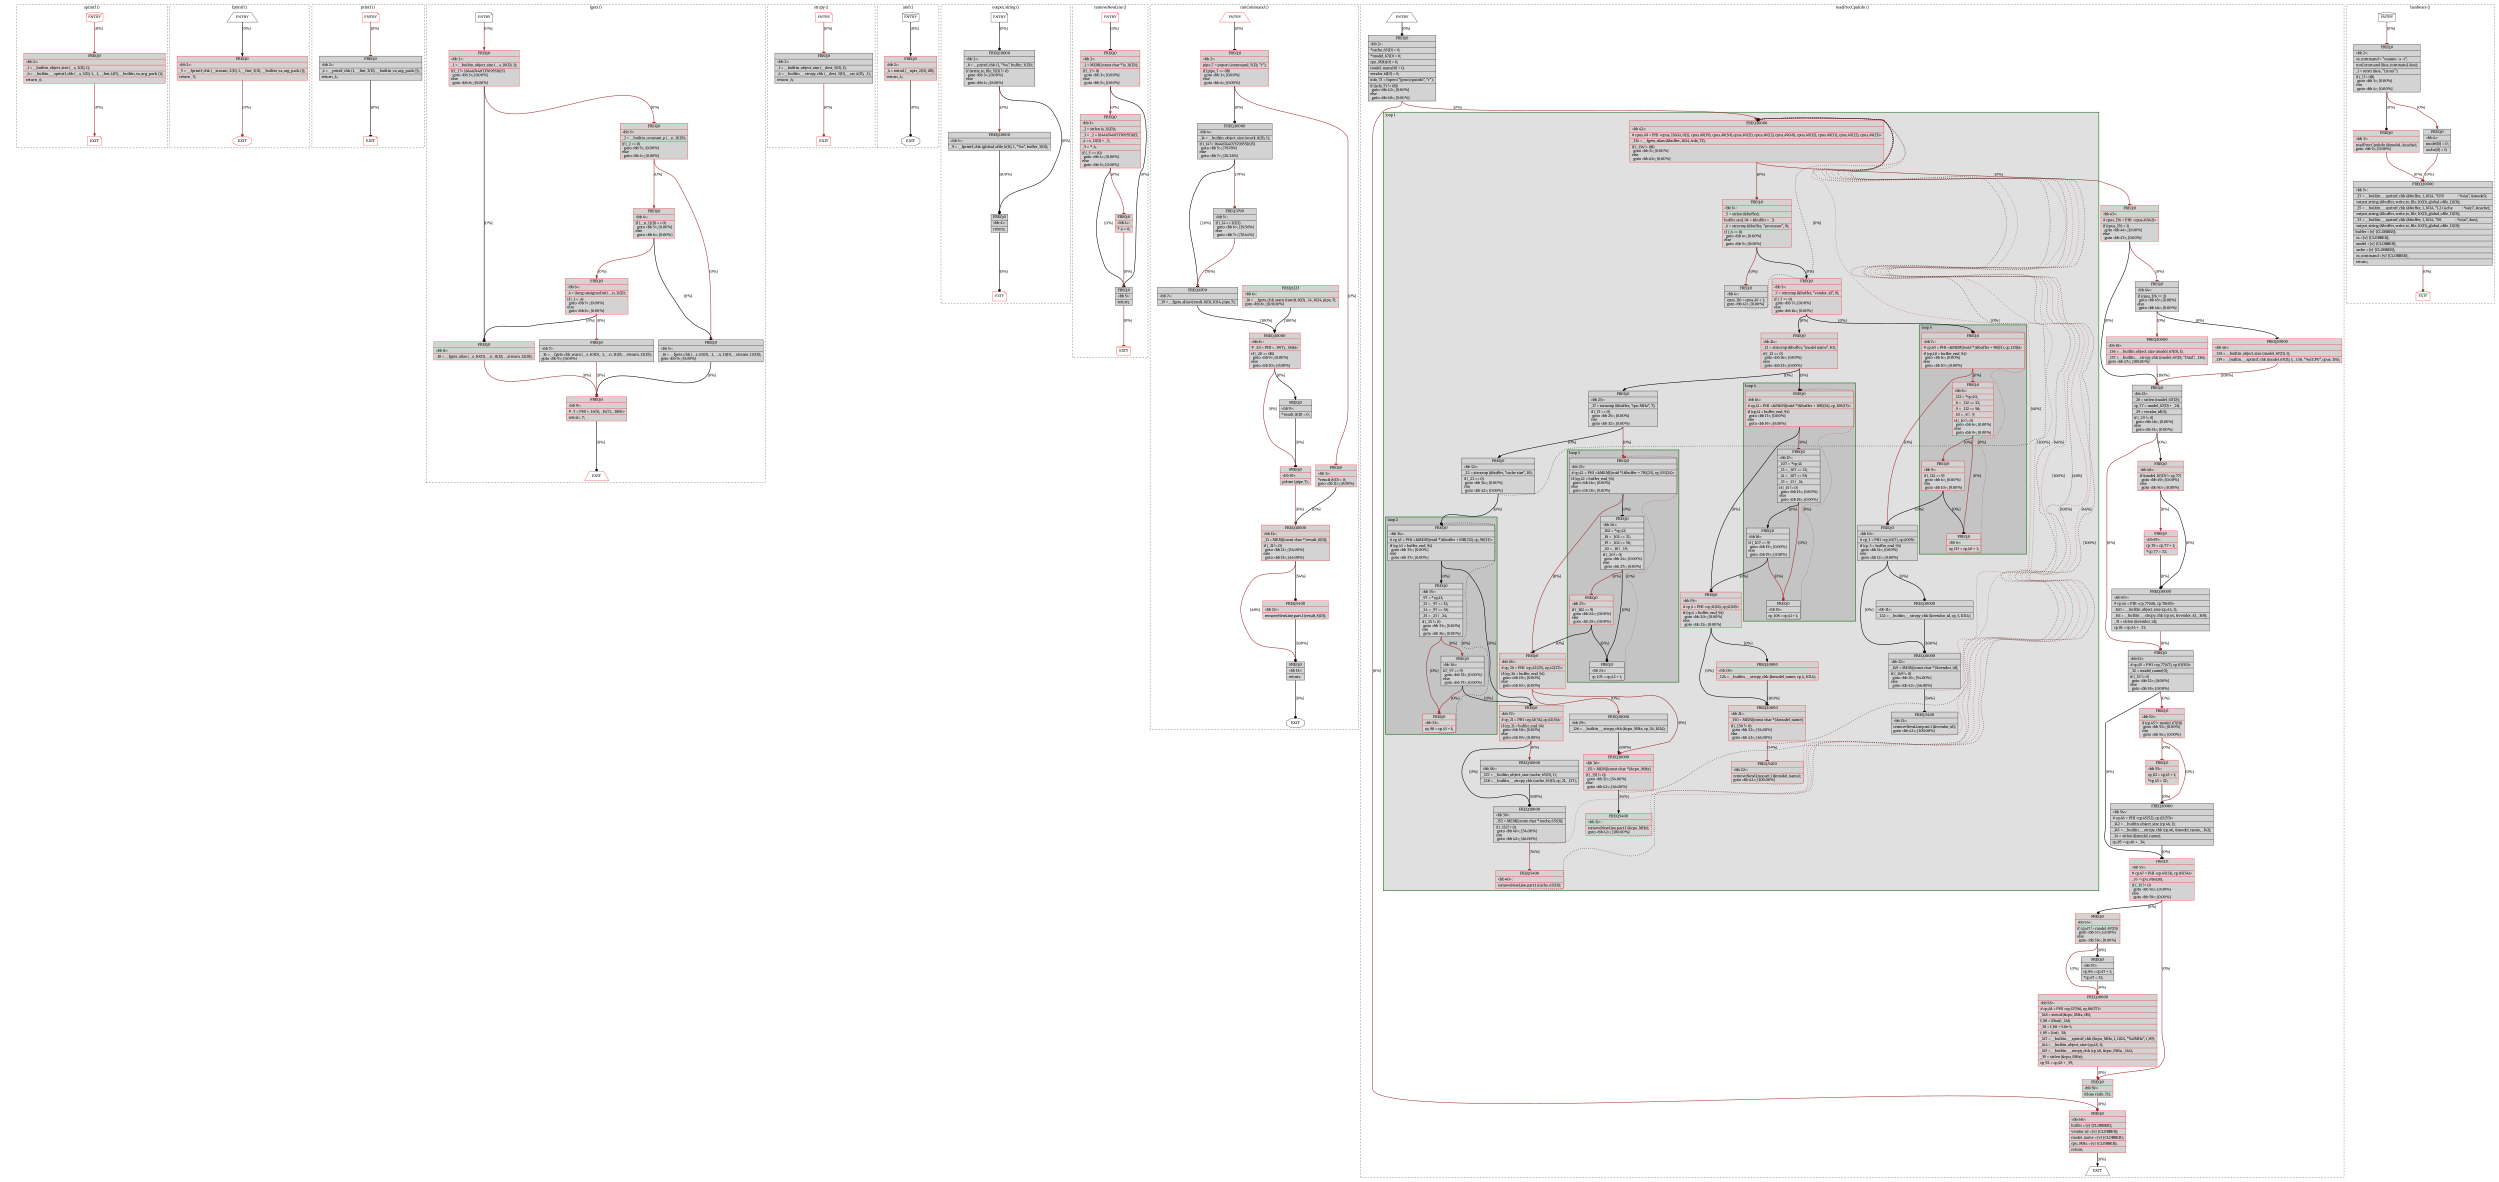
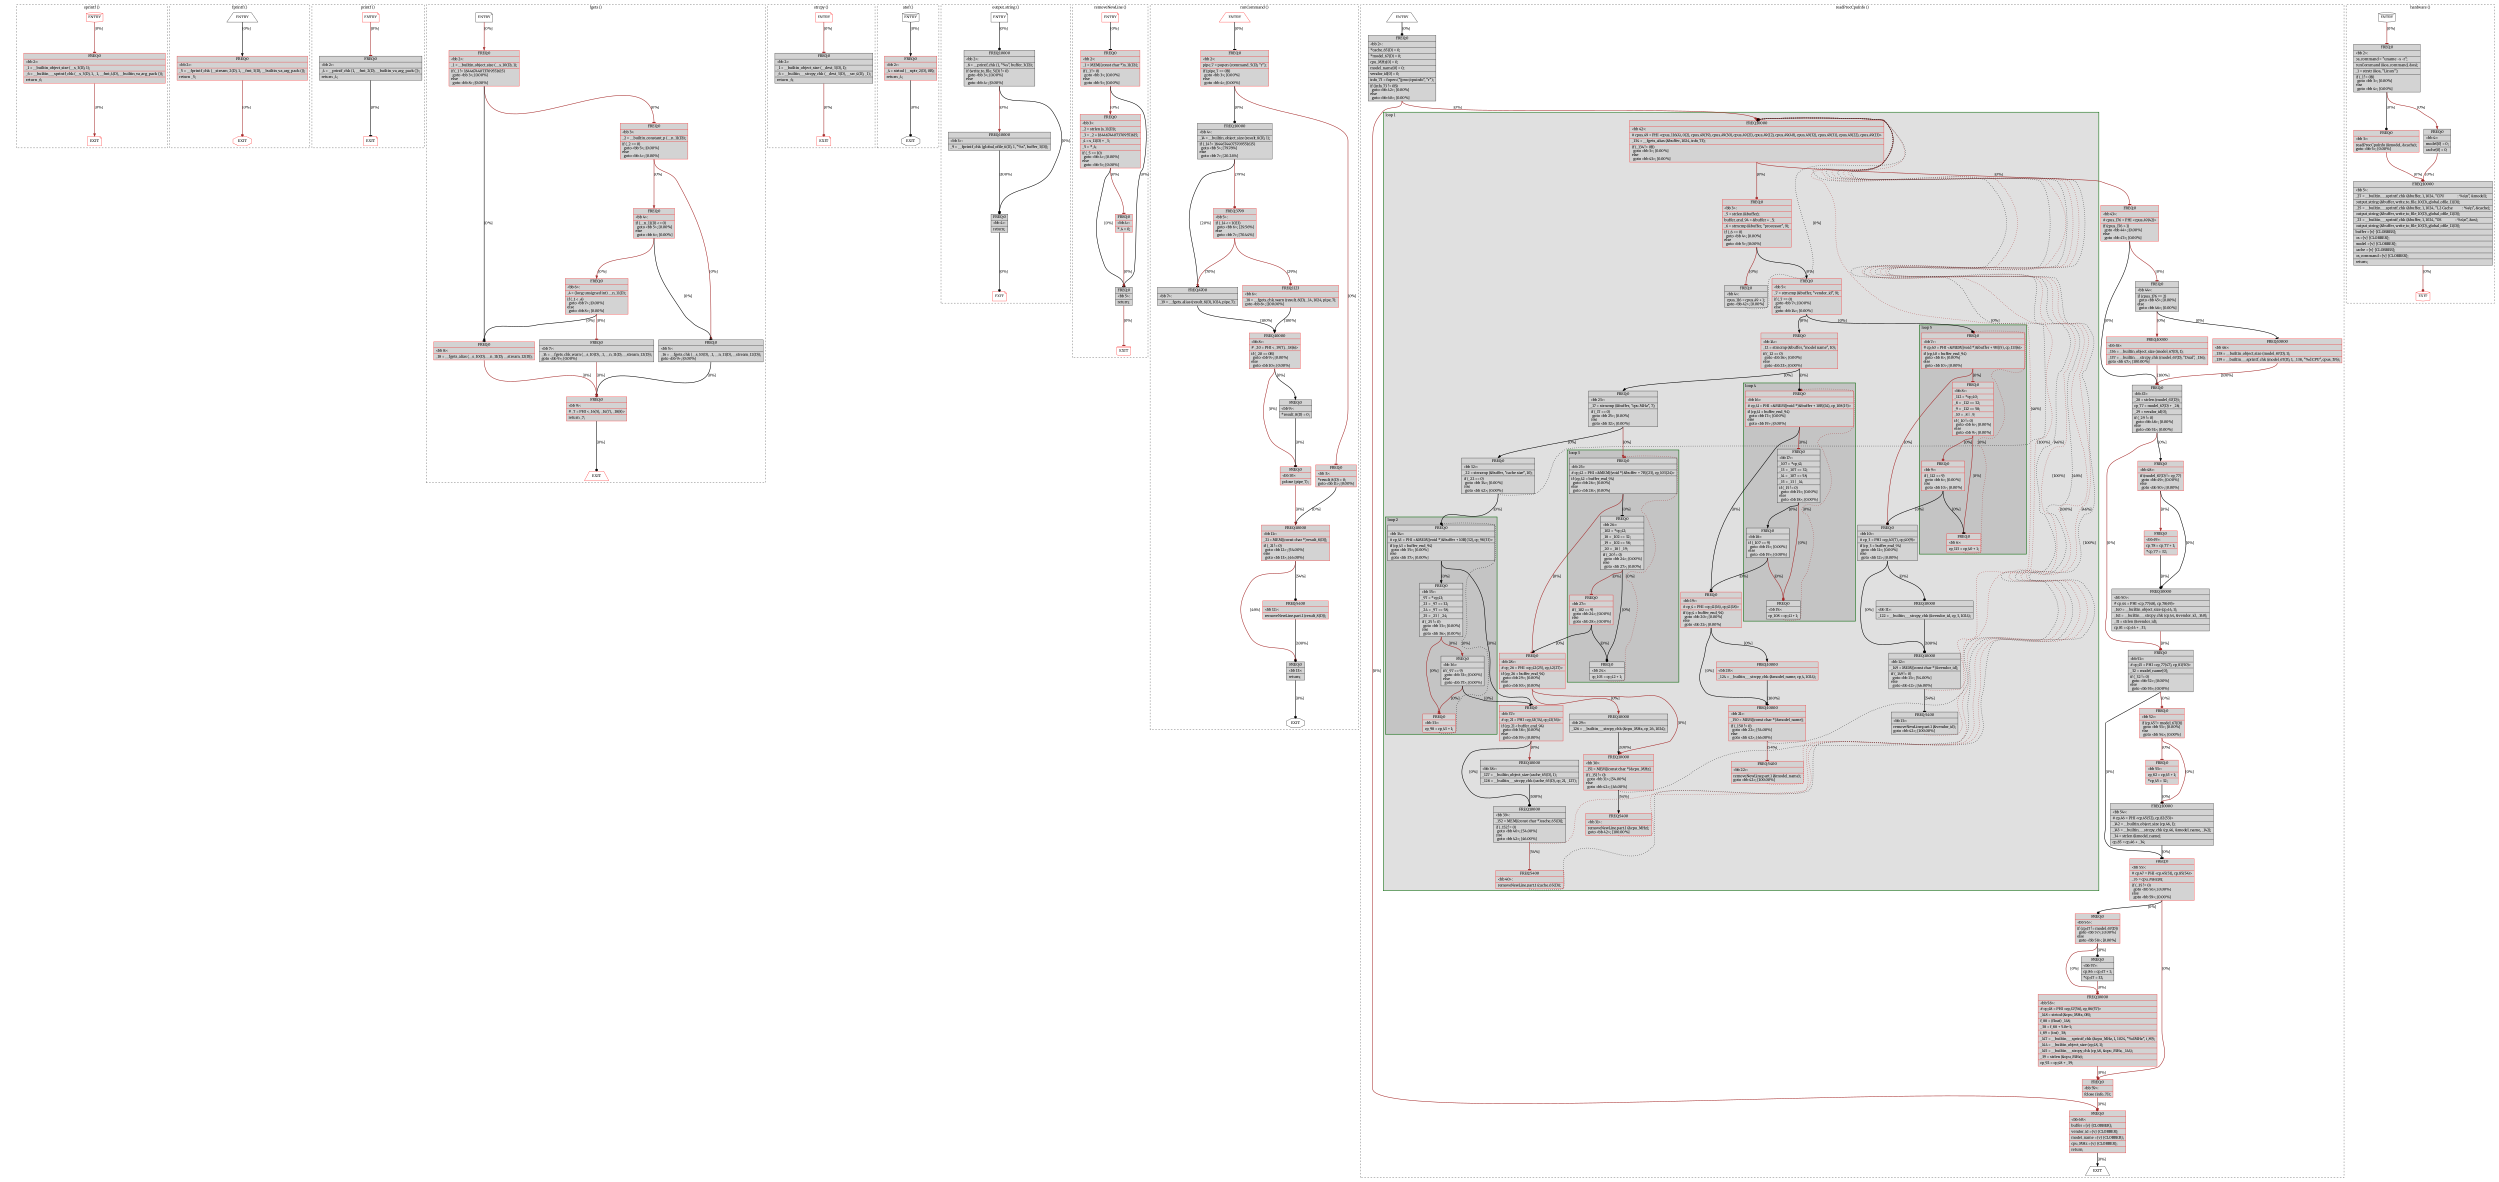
node "FREQ:3799": color black -> red
edge "FREQ:3799" -> "FREQ:1123": added, label "[29%]"
